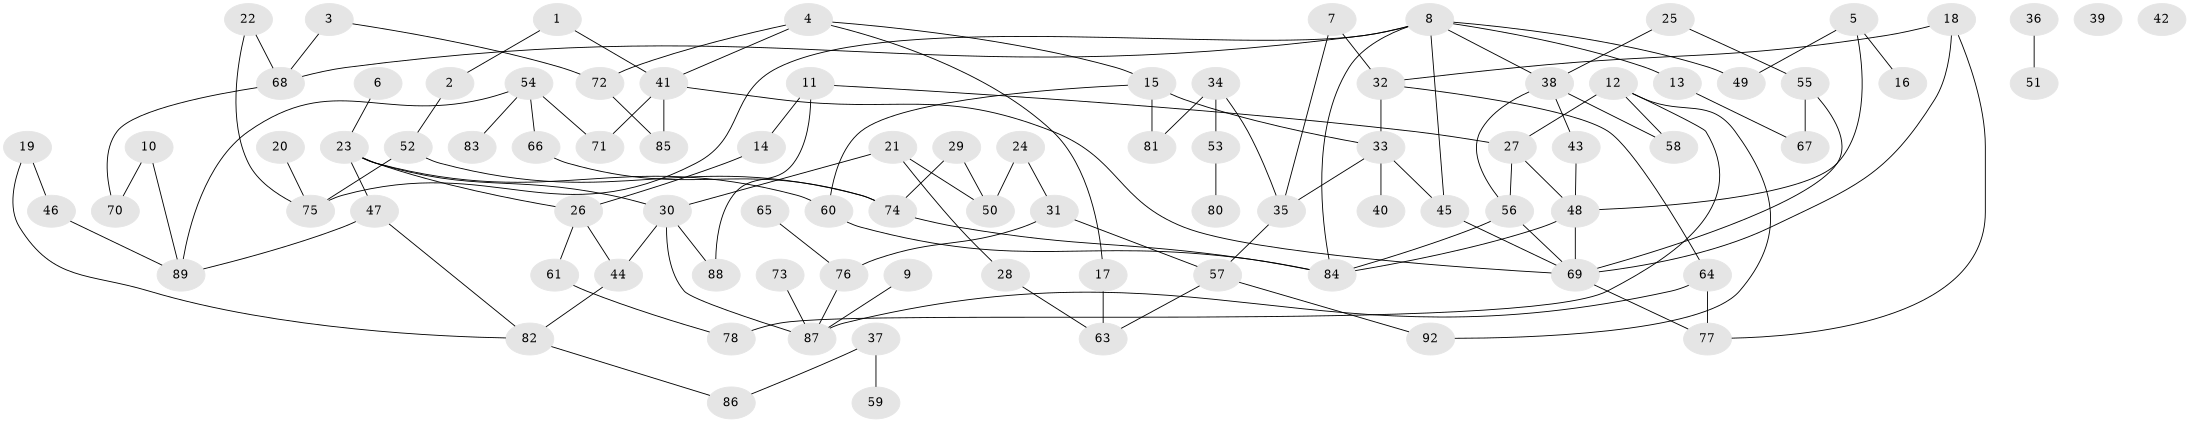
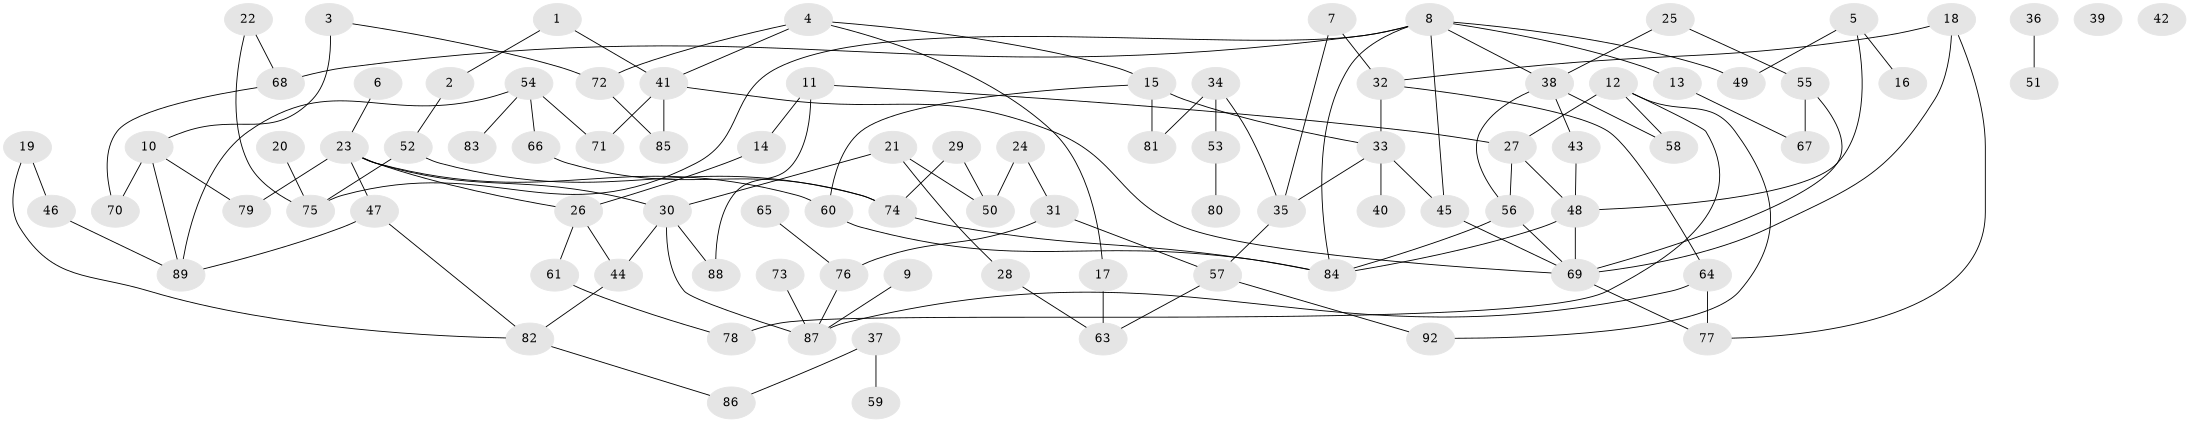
edge "3" -- "68": now "3" -- "10"
node "79": added
